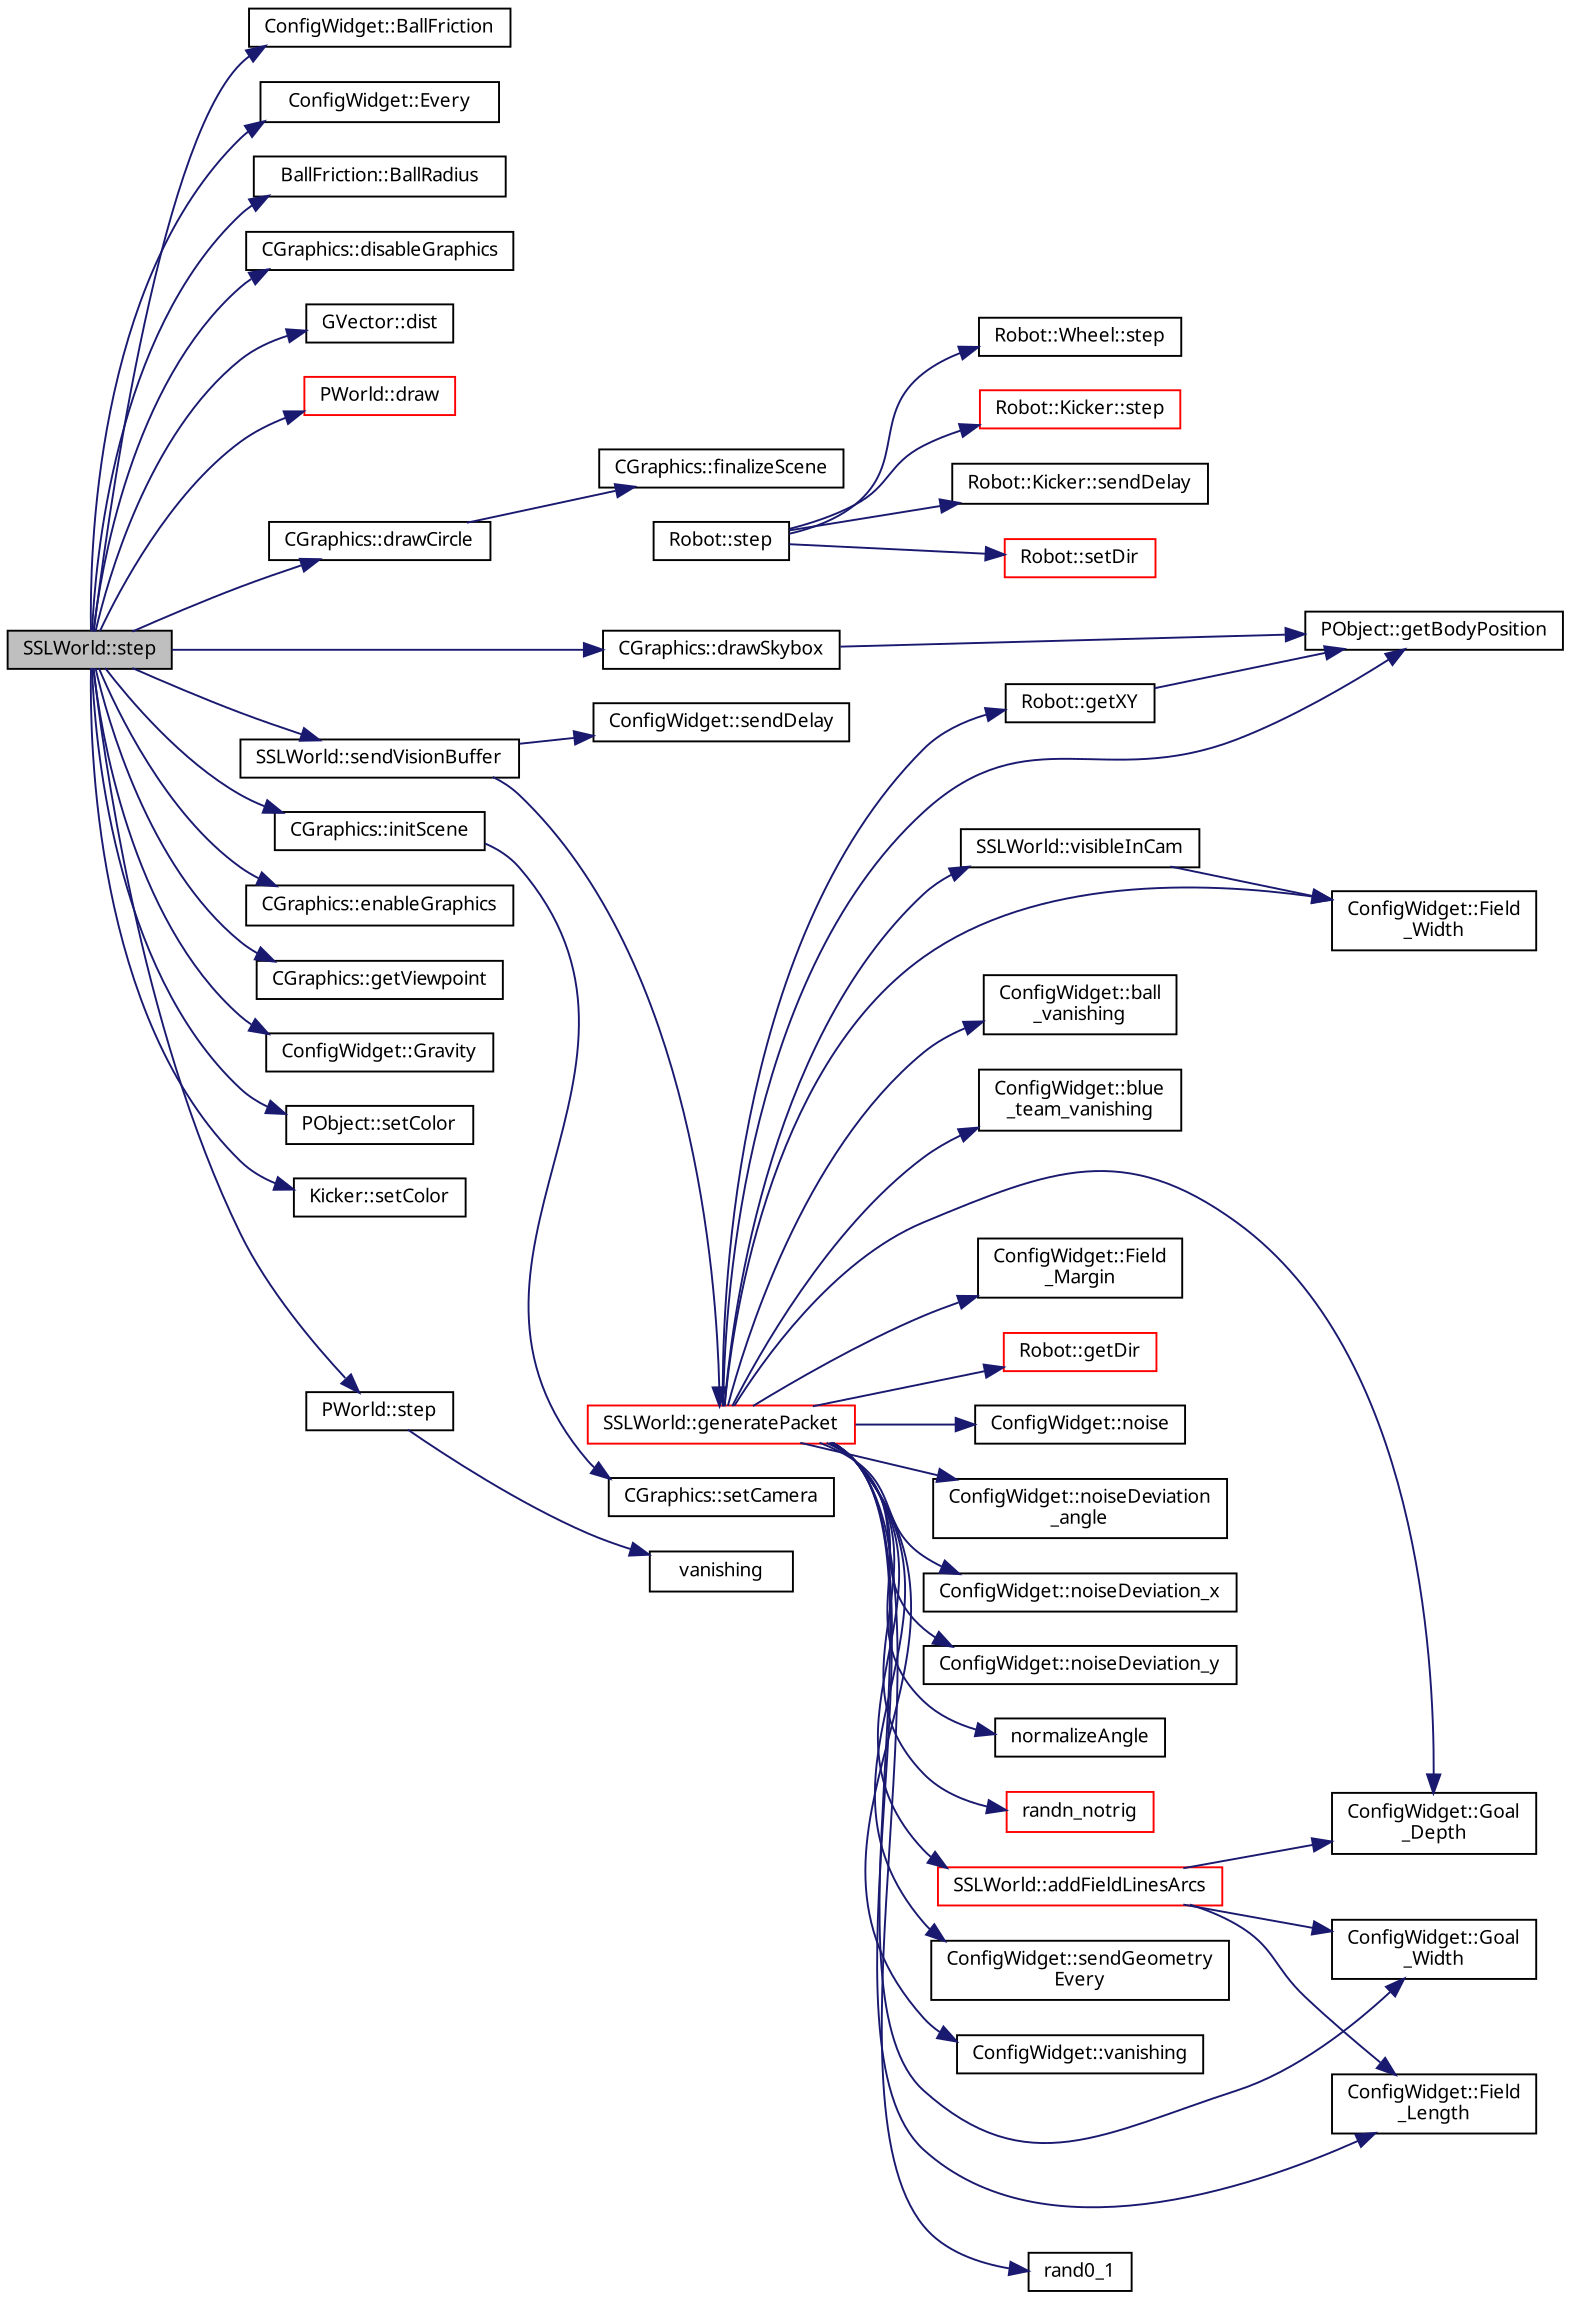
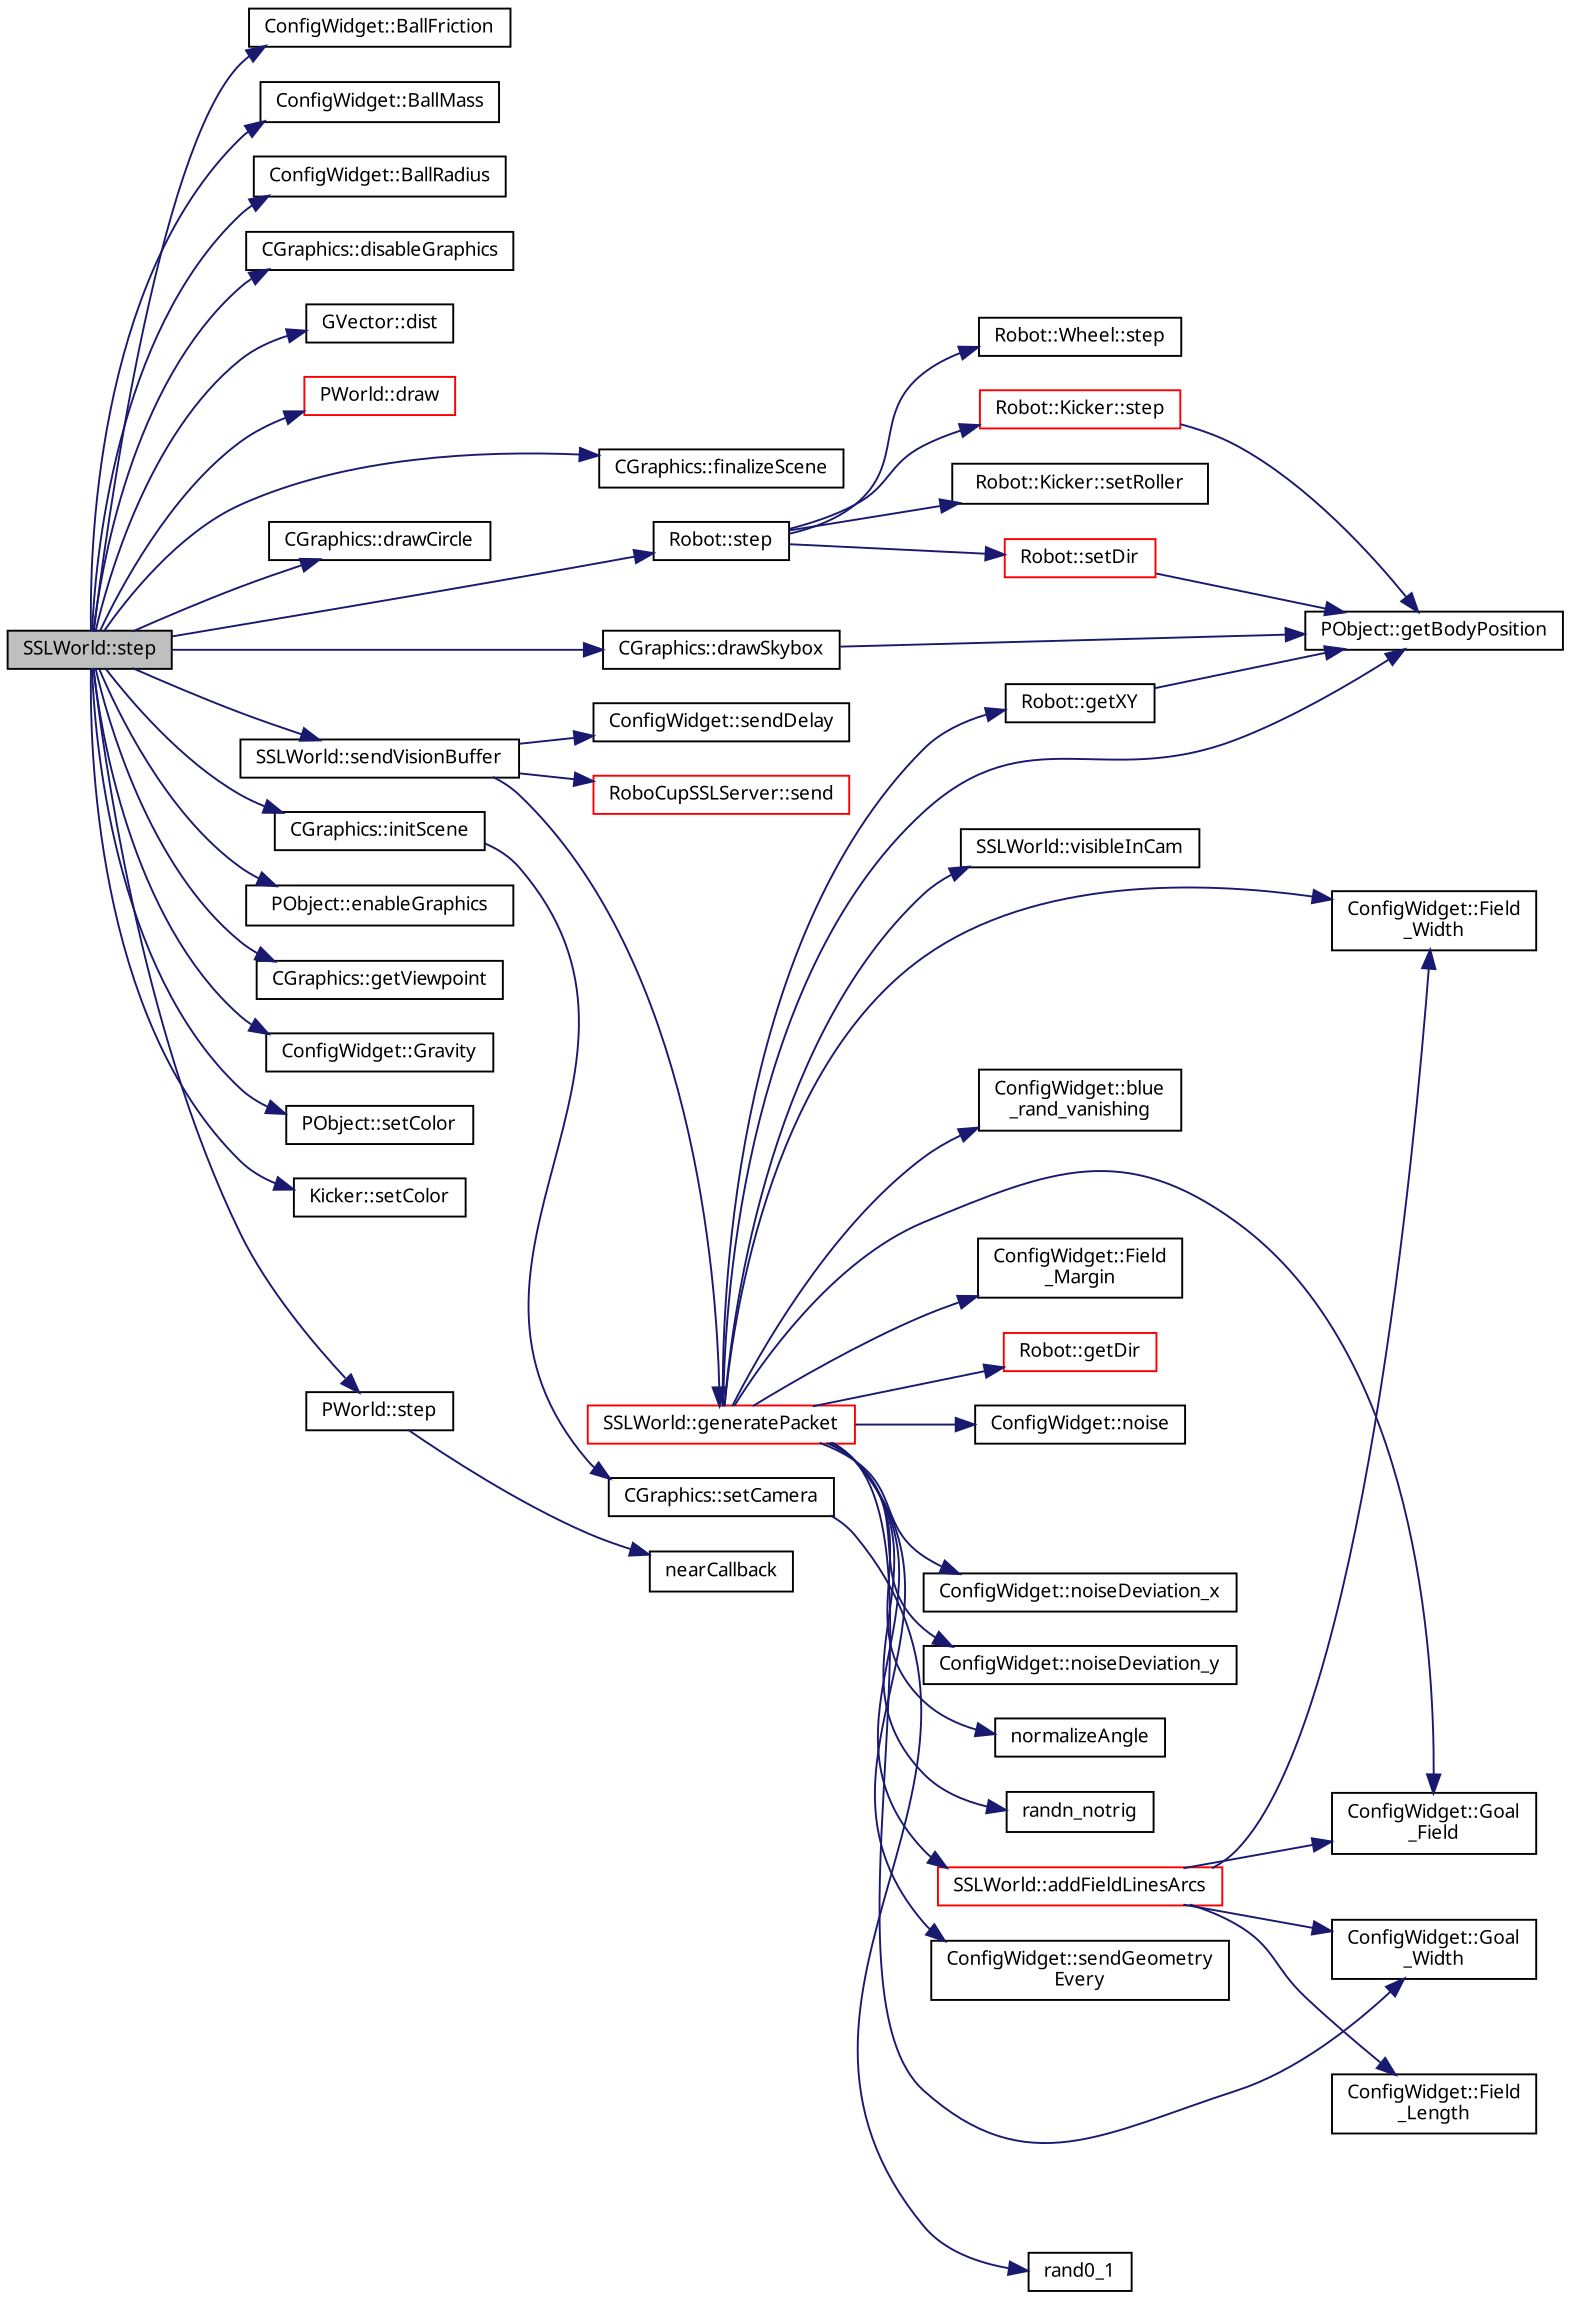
node "ConfigWidget::Every": label "ConfigWidget::Every" -> "ConfigWidget::BallMass"
node "BallFriction::BallRadius": label "BallFriction::BallRadius" -> "ConfigWidget::BallRadius"
node "Robot::Kicker::sendDelay": label "Robot::Kicker::sendDelay" -> "Robot::Kicker::setRoller"
edge "Robot::Kicker::step" -> "PObject::getBodyPosition": added
edge "CGraphics::drawCircle" -> "CGraphics::finalizeScene": now "SSLWorld::step" -> "CGraphics::finalizeScene"
edge "Robot::setDir" -> "PObject::getBodyPosition": added
edge "SSLWorld::step" -> "Robot::step": added
node "RoboCupSSLServer::send": added
edge "SSLWorld::visibleInCam" -> "ConfigWidget::Field _Width": now "SSLWorld::addFieldLinesArcs" -> "ConfigWidget::Field _Width"
node "CGraphics::enableGraphics": label "CGraphics::enableGraphics" -> "PObject::enableGraphics"
node "ConfigWidget::ball _vanishing": removed
node "ConfigWidget::blue _team_vanishing": label "ConfigWidget::blue _team_vanishing" -> "ConfigWidget::blue _rand_vanishing"
node "ConfigWidget::noiseDeviation _angle": removed
node "vanishing": label "vanishing" -> "nearCallback"
node "randn_notrig": color red -> black
node "ConfigWidget::Goal _Depth": label "ConfigWidget::Goal _Depth" -> "ConfigWidget::Goal _Field"
edge "SSLWorld::generatePacket" -> "rand0_1": now "CGraphics::setCamera" -> "rand0_1"
node "ConfigWidget::vanishing": removed
edge "SSLWorld::generatePacket" -> "ConfigWidget::Field _Length": removed
